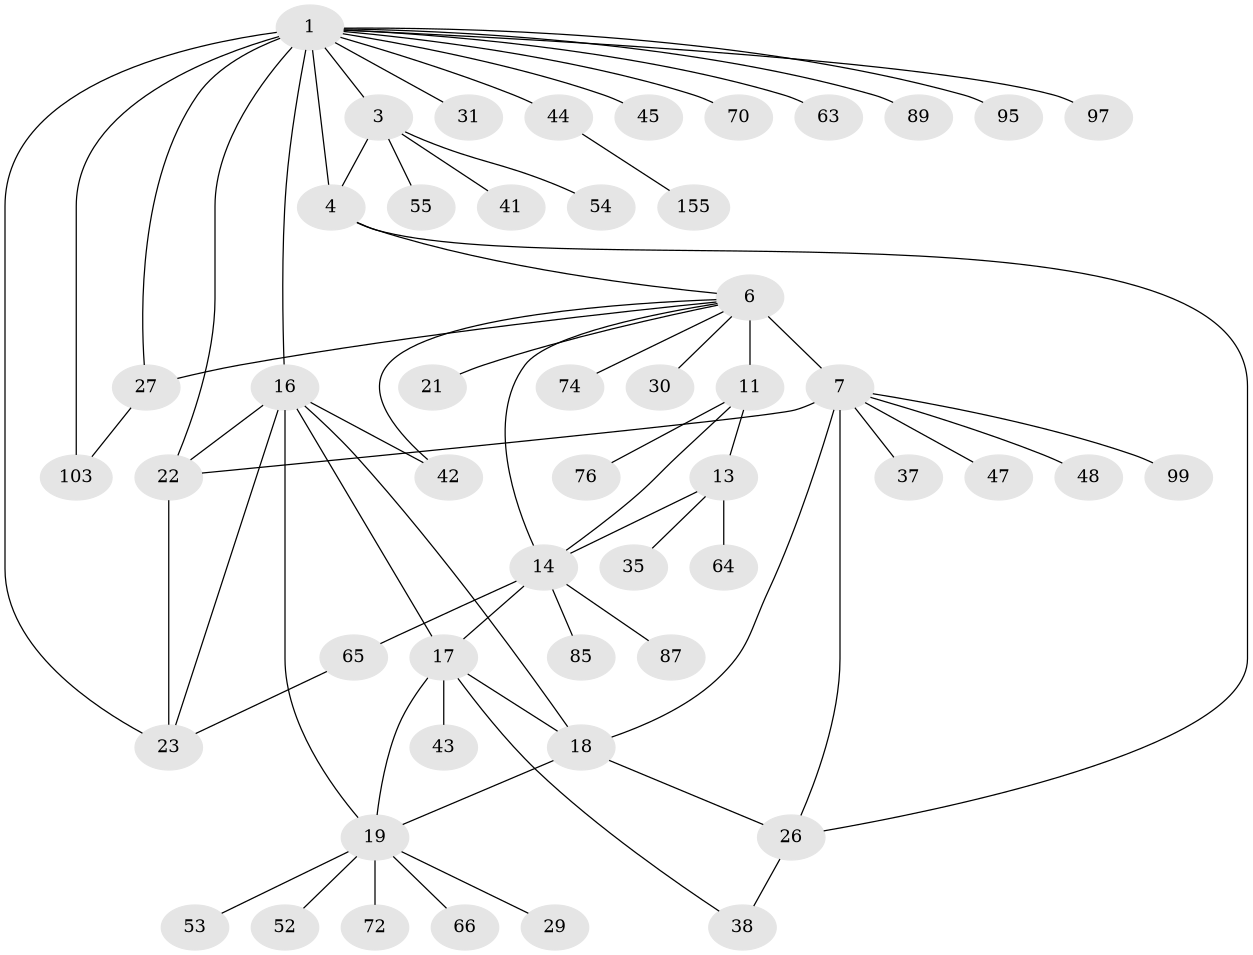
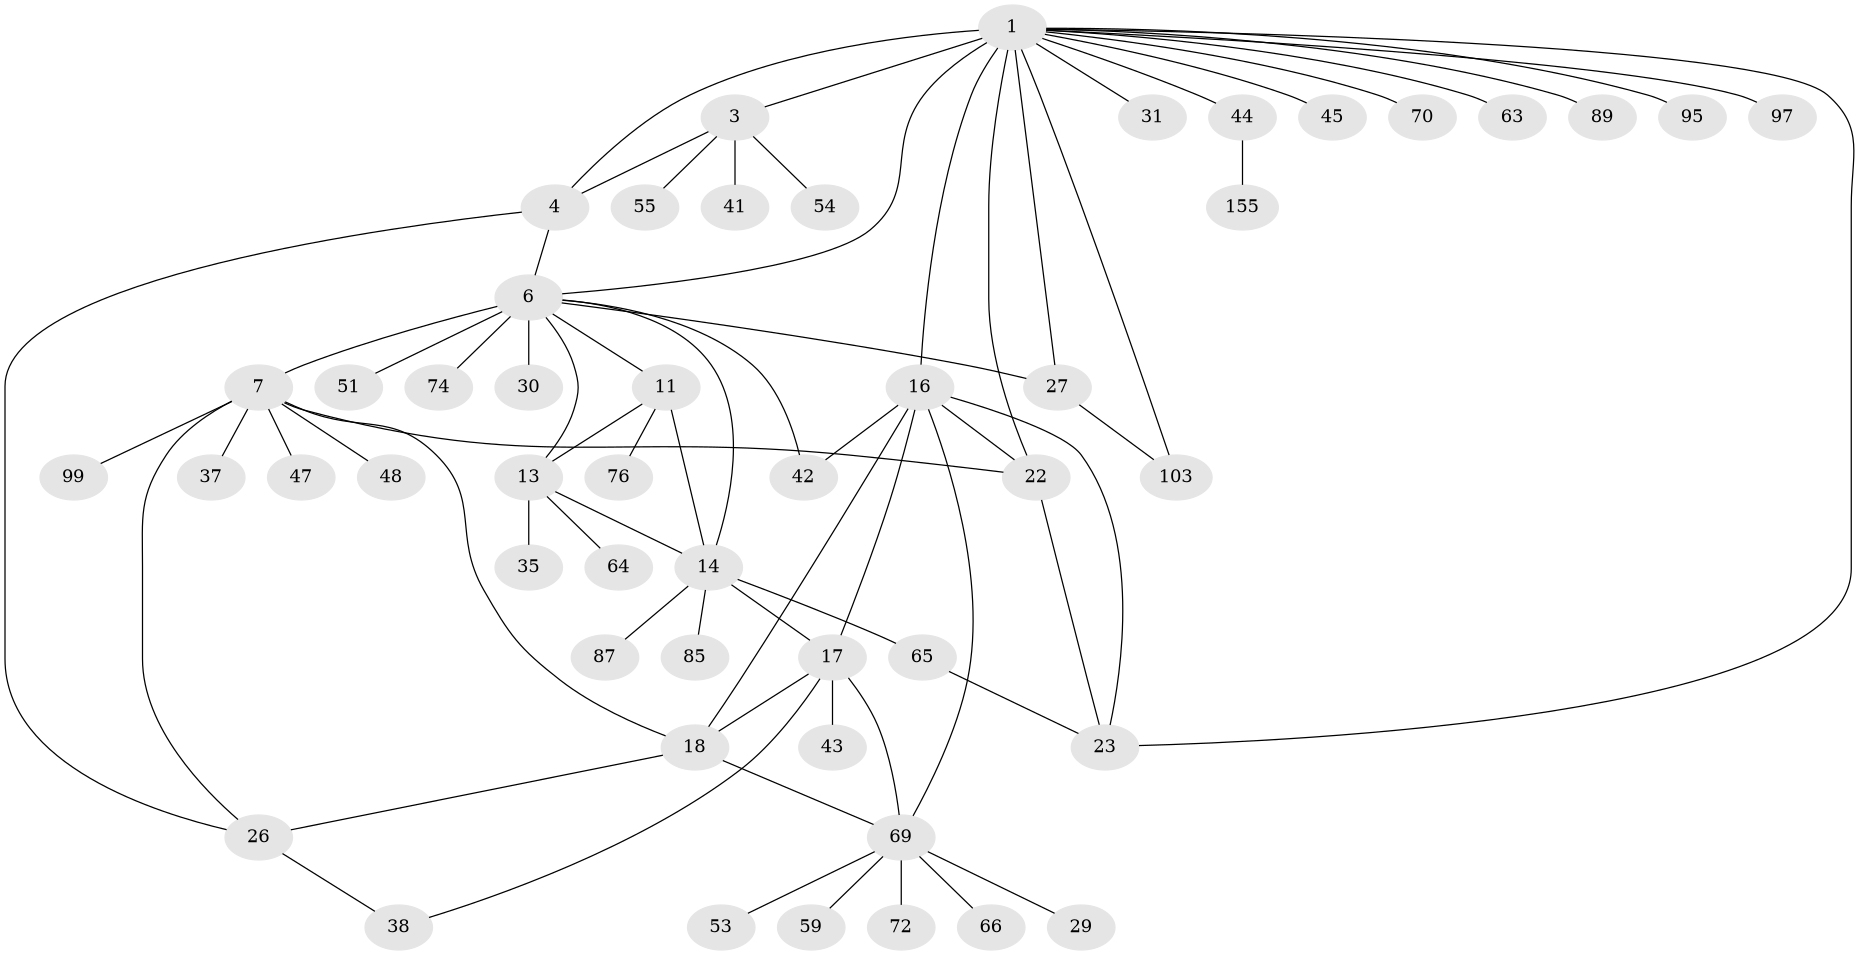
edge "1" -- "6": added
node "21": label "21" -> "51"
edge "6" -- "13": added
node "19": label "19" -> "69"
node "52": label "52" -> "59"
